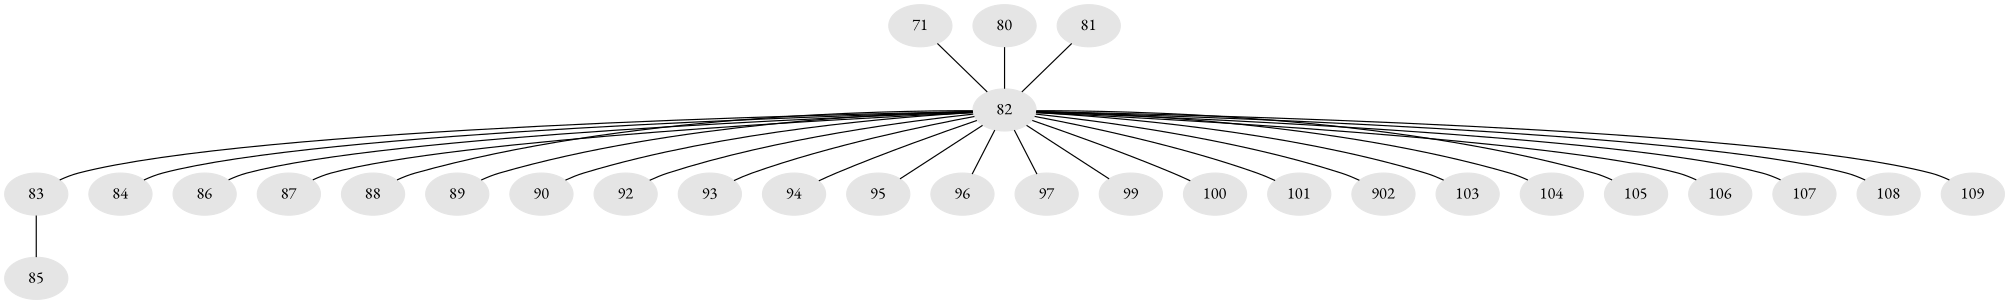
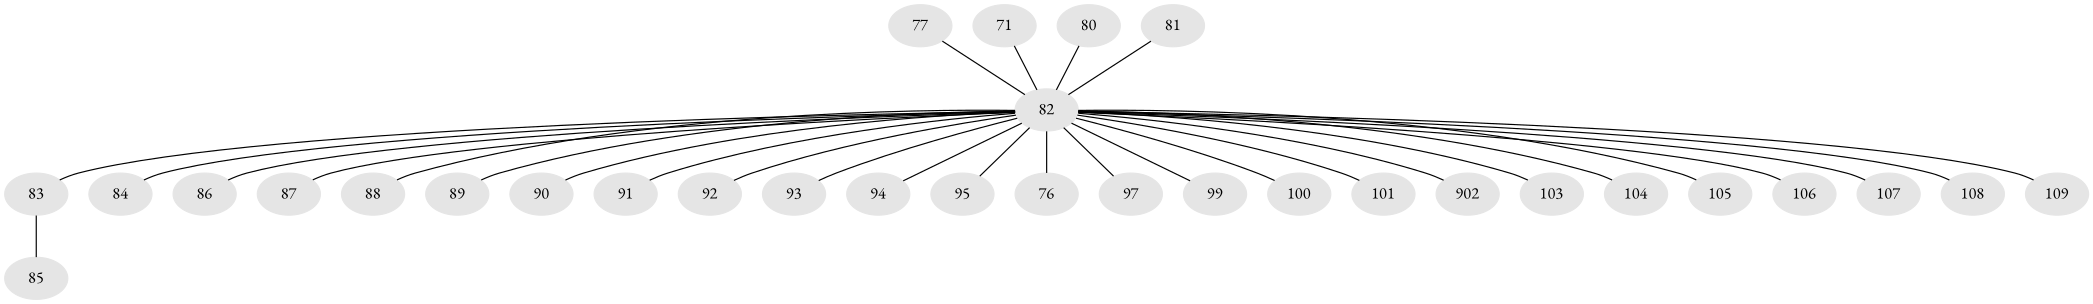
node "77": added
node "91": added
node "96": label "96" -> "76"
